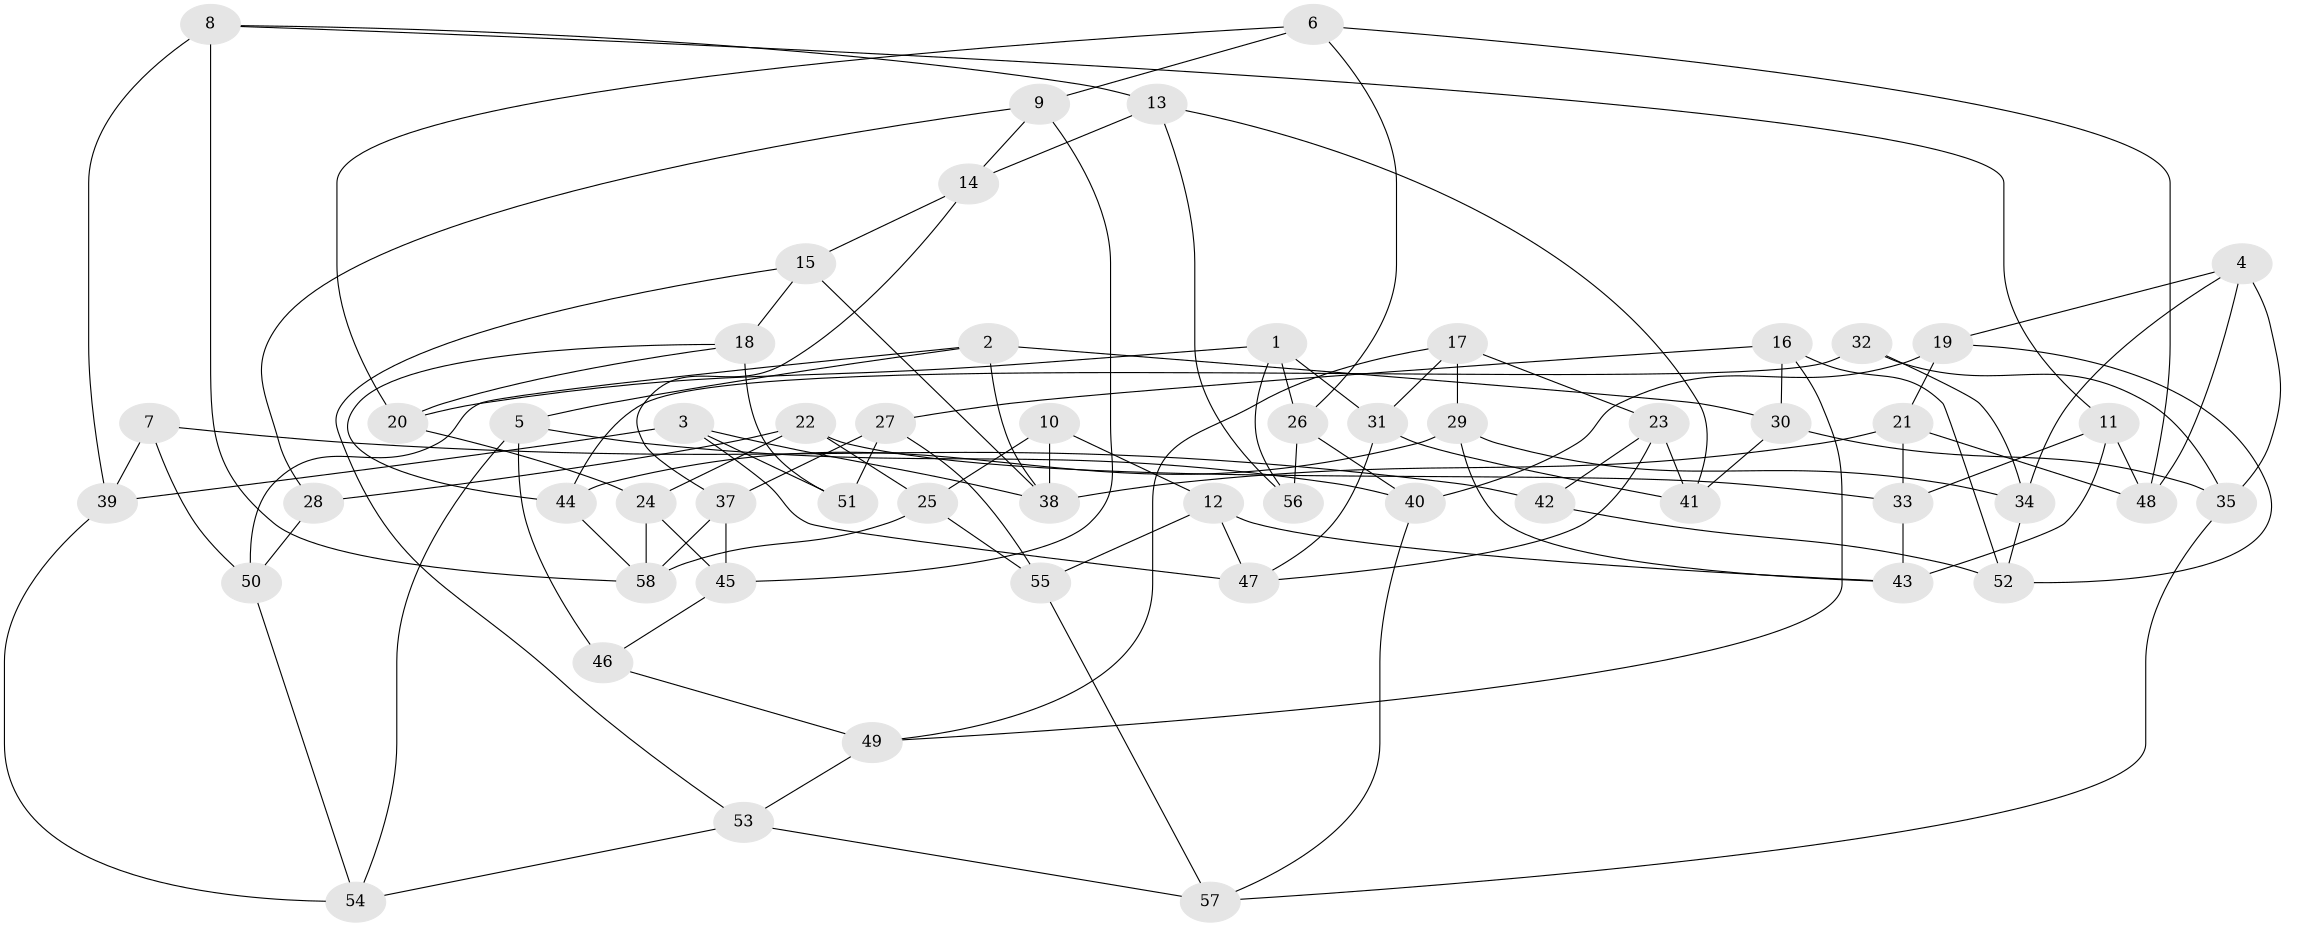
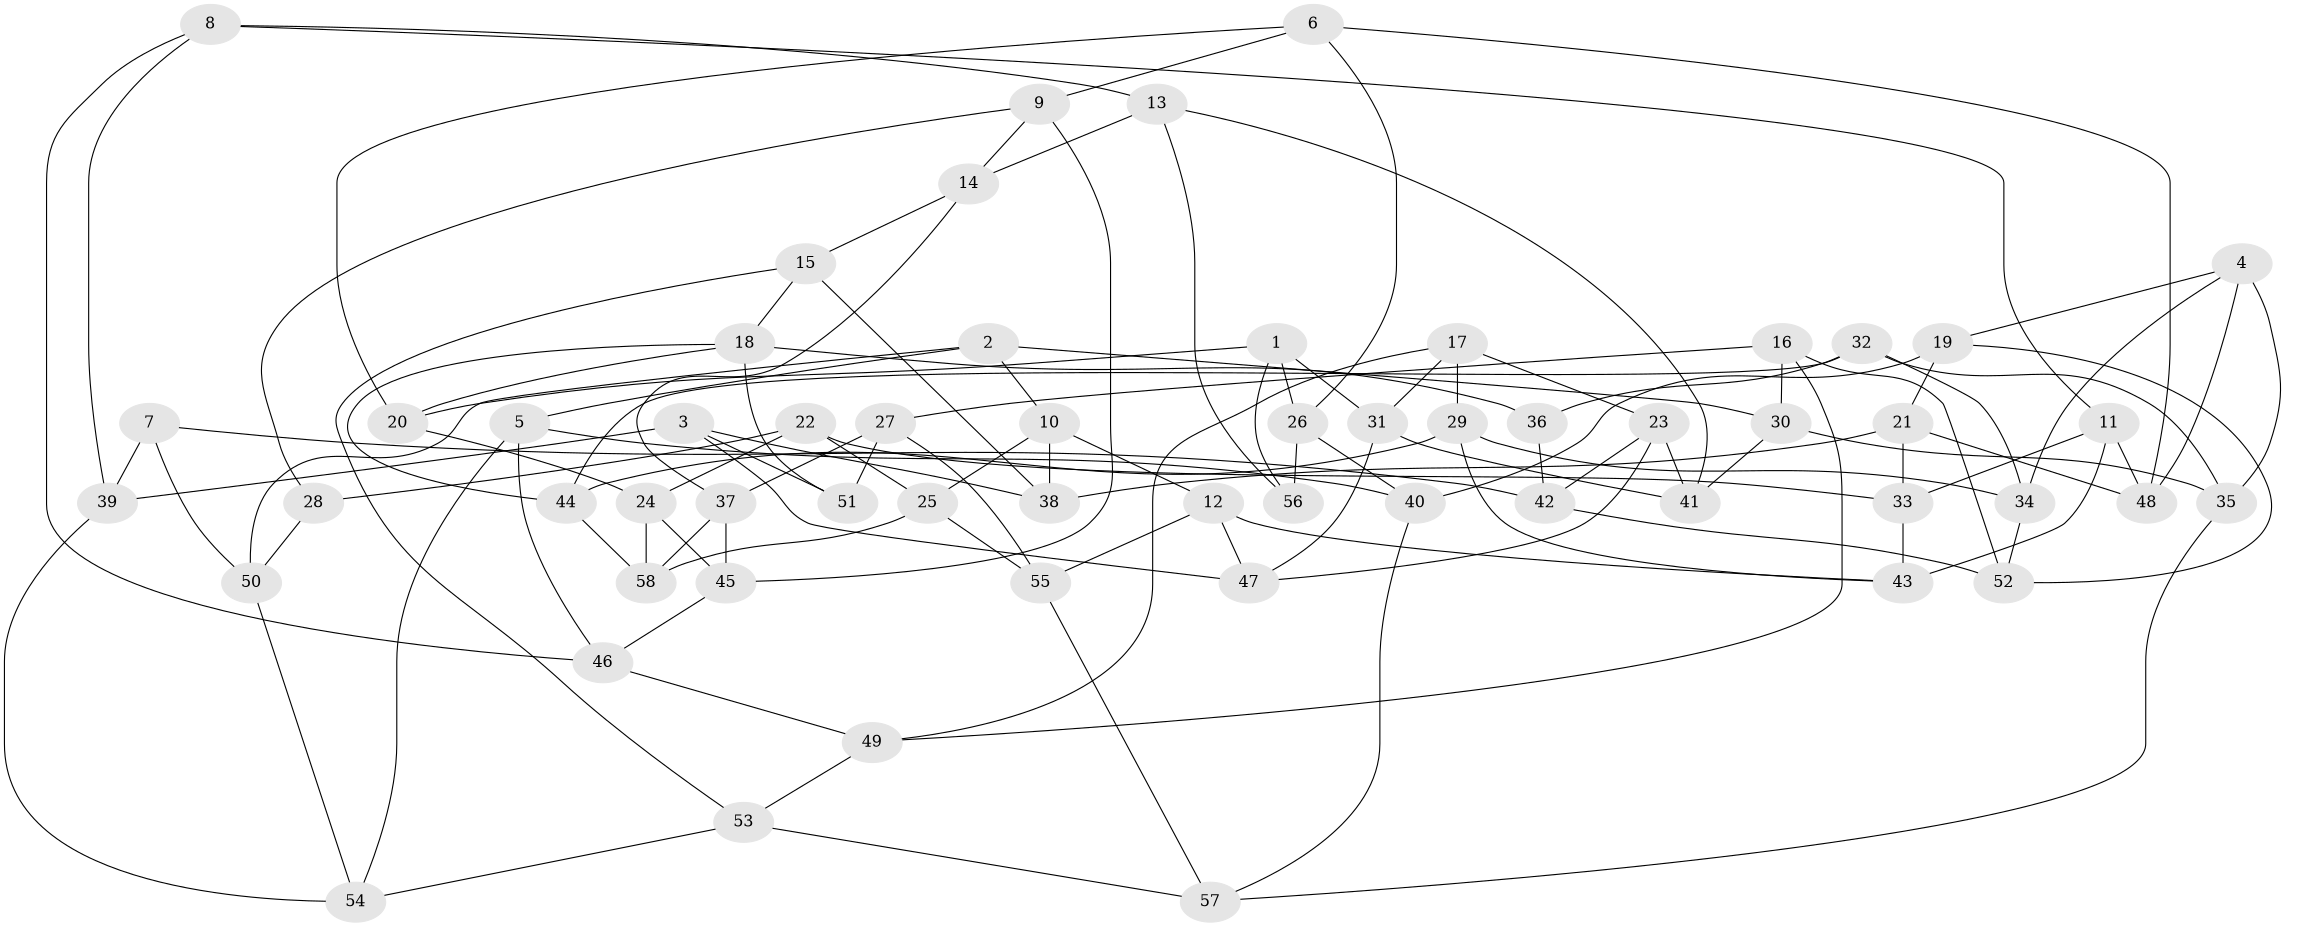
node "36": added
edge "2" -- "38": now "2" -- "10"
edge "8" -- "58": now "8" -- "46"
